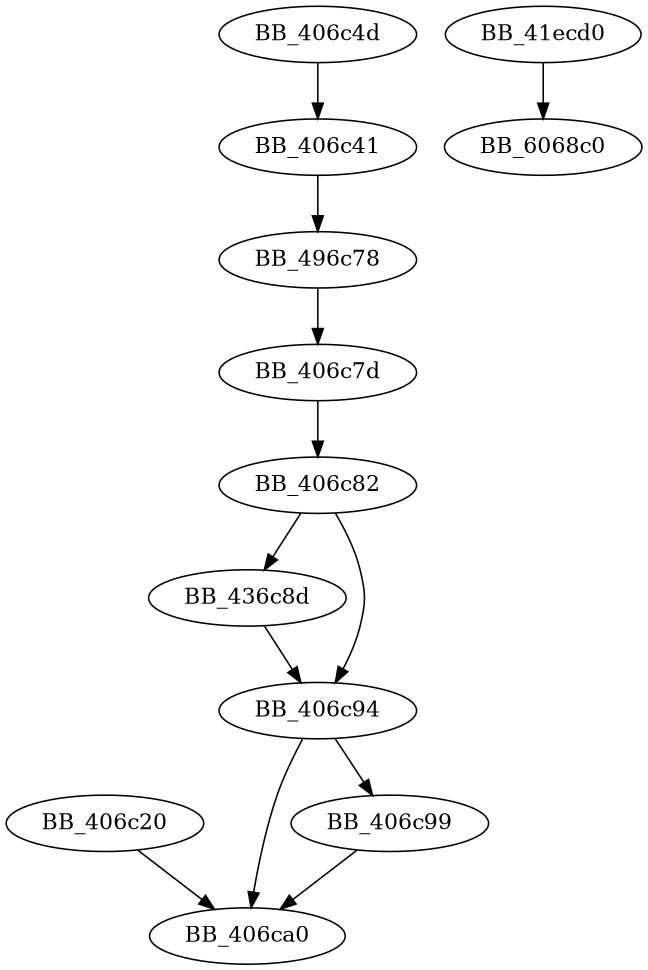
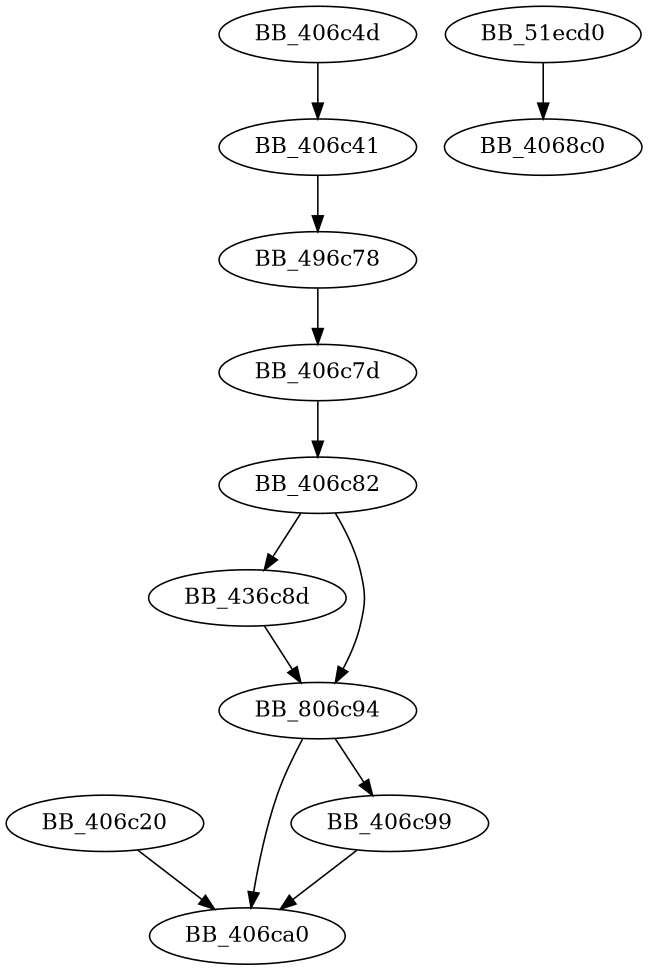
node "BB_41ecd0": label "BB_41ecd0" -> "BB_51ecd0"
node "BB_6068c0": label "BB_6068c0" -> "BB_4068c0"
node "BB_406c94": label "BB_406c94" -> "BB_806c94"
